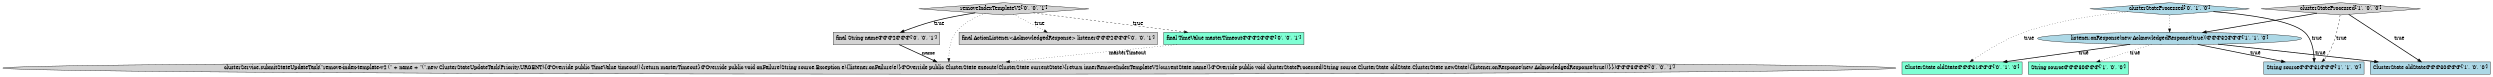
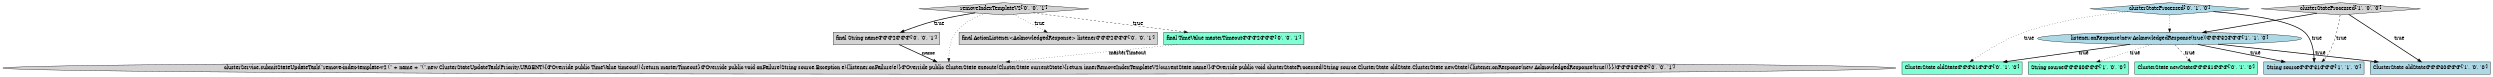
node "ClusterState newState@@@31@@@['0', '1', '0']": added
